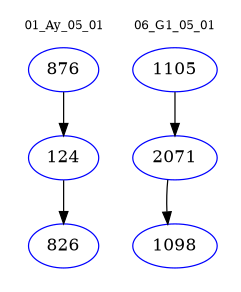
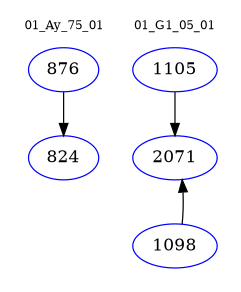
cluster "01_Ay_05_01": label "01_Ay_05_01" -> "01_Ay_75_01"
cluster "06_G1_05_01": label "06_G1_05_01" -> "01_G1_05_01"
node "124": label "124" -> "824"
edge "2071" -> "1098": reversed
node "826": removed
